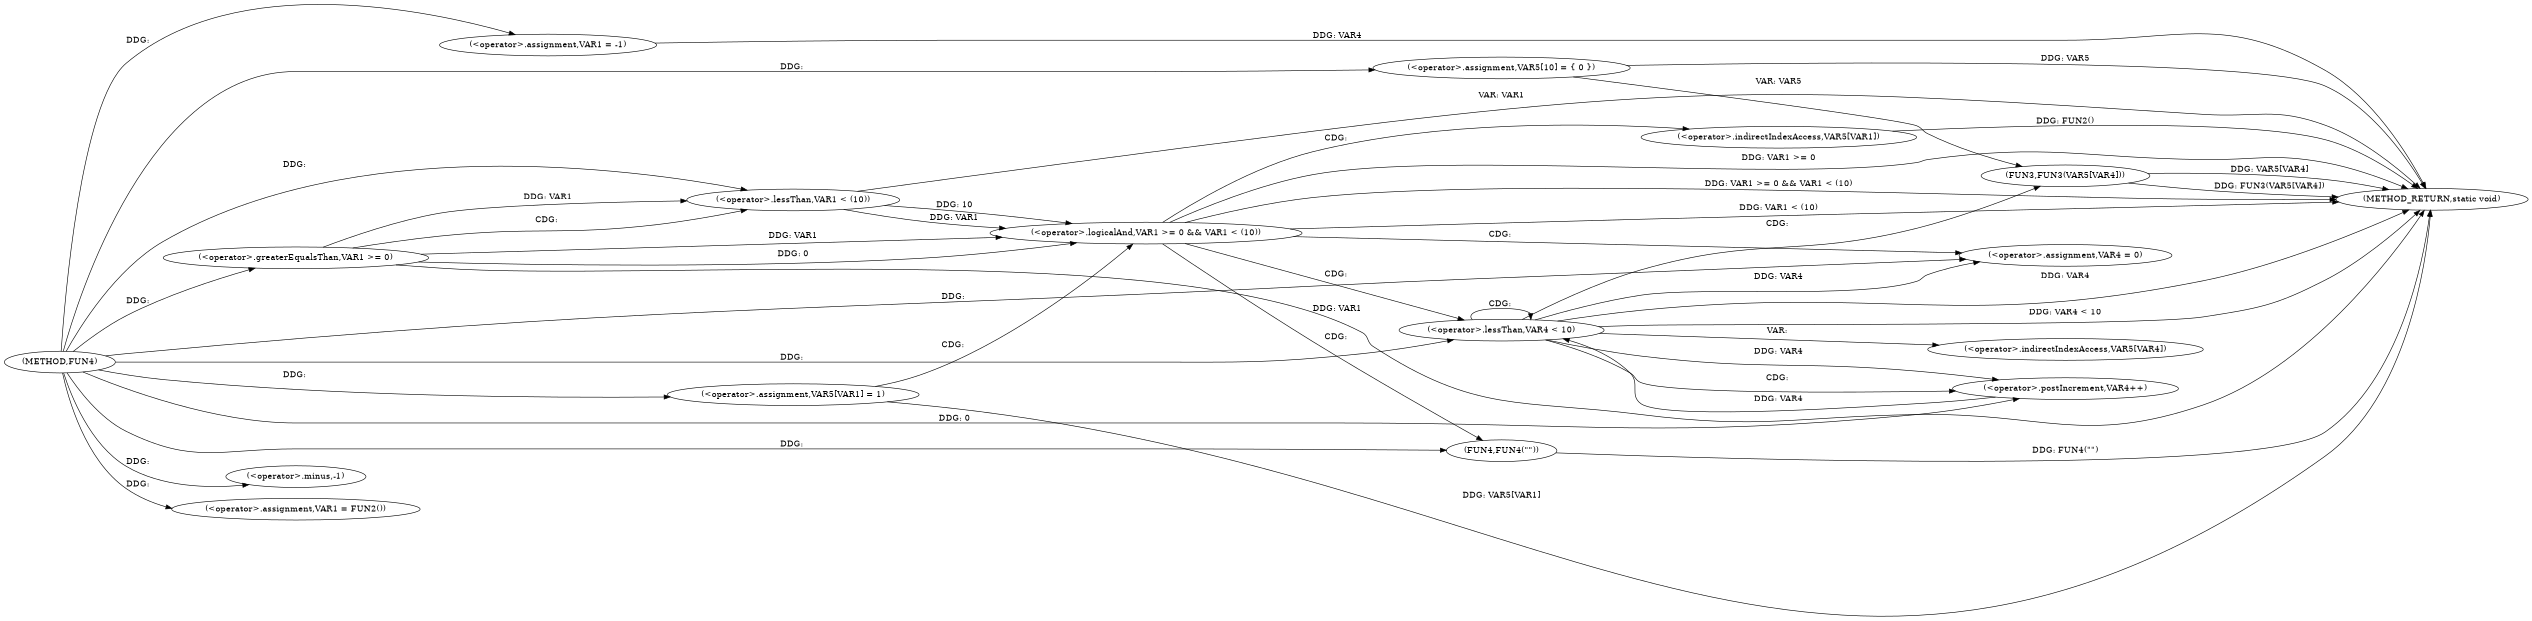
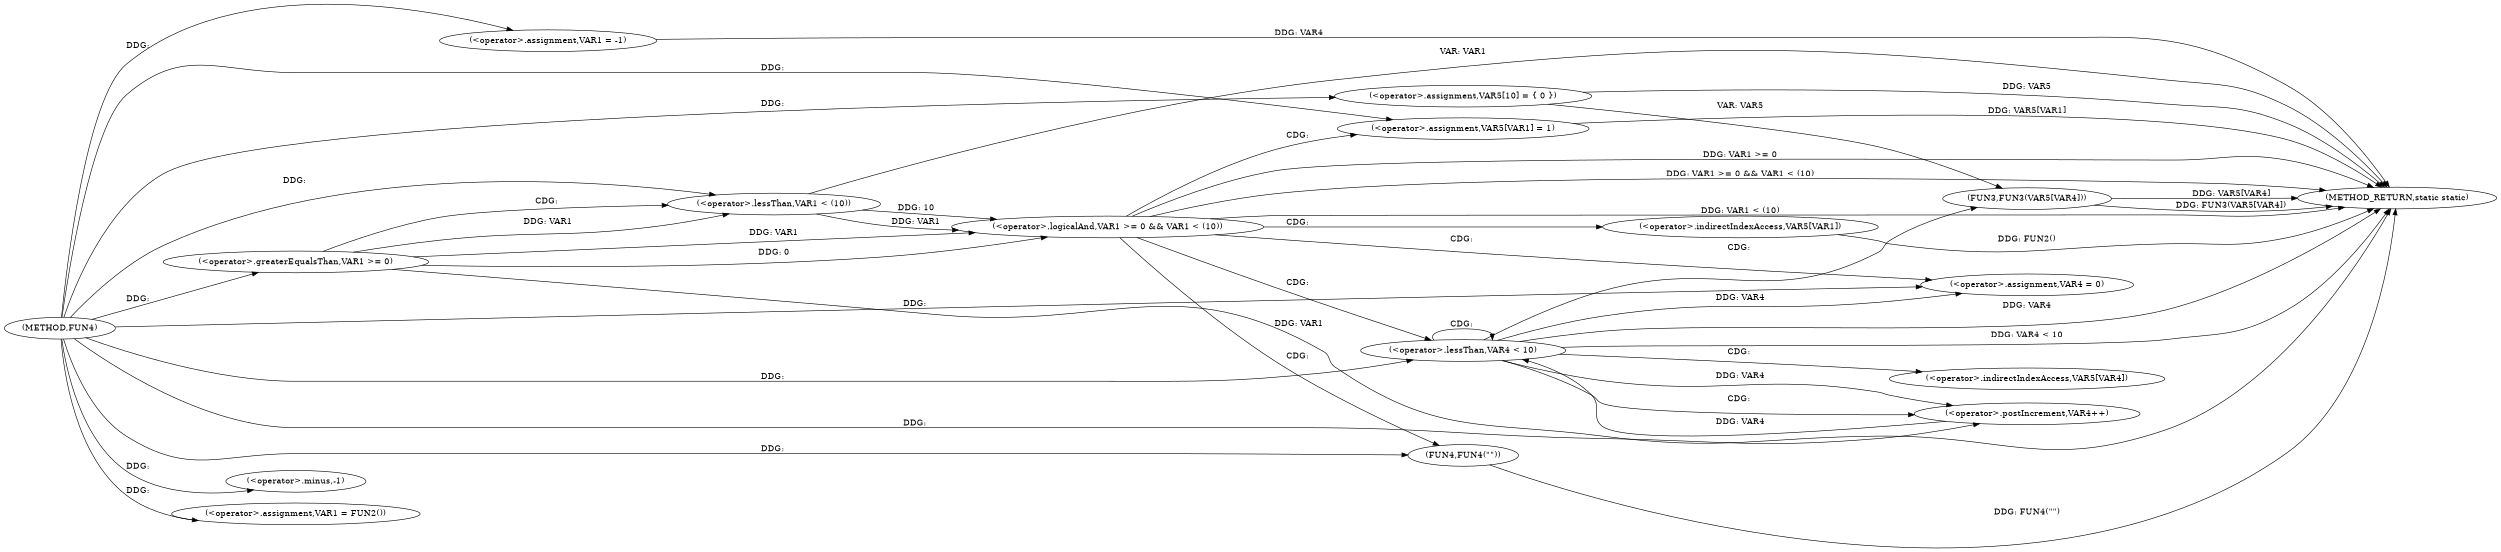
node "(METHOD_RETURN,static void)": label "(METHOD_RETURN,static void)" -> "(METHOD_RETURN,static static)"
edge "(<operator>.lessThan,VAR4 < 10)" -> "(<operator>.indirectIndexAccess,VAR5[VAR4])": label "VAR: " -> "CDG: "
edge "(<operator>.assignment,VAR5[VAR1] = 1)" -> "(<operator>.logicalAnd,VAR1 >= 0 && VAR1 < (10))": reversed
edge "(METHOD,FUN4)" -> "(<operator>.postIncrement,VAR4++)": label "DDG: 0" -> "DDG: "
